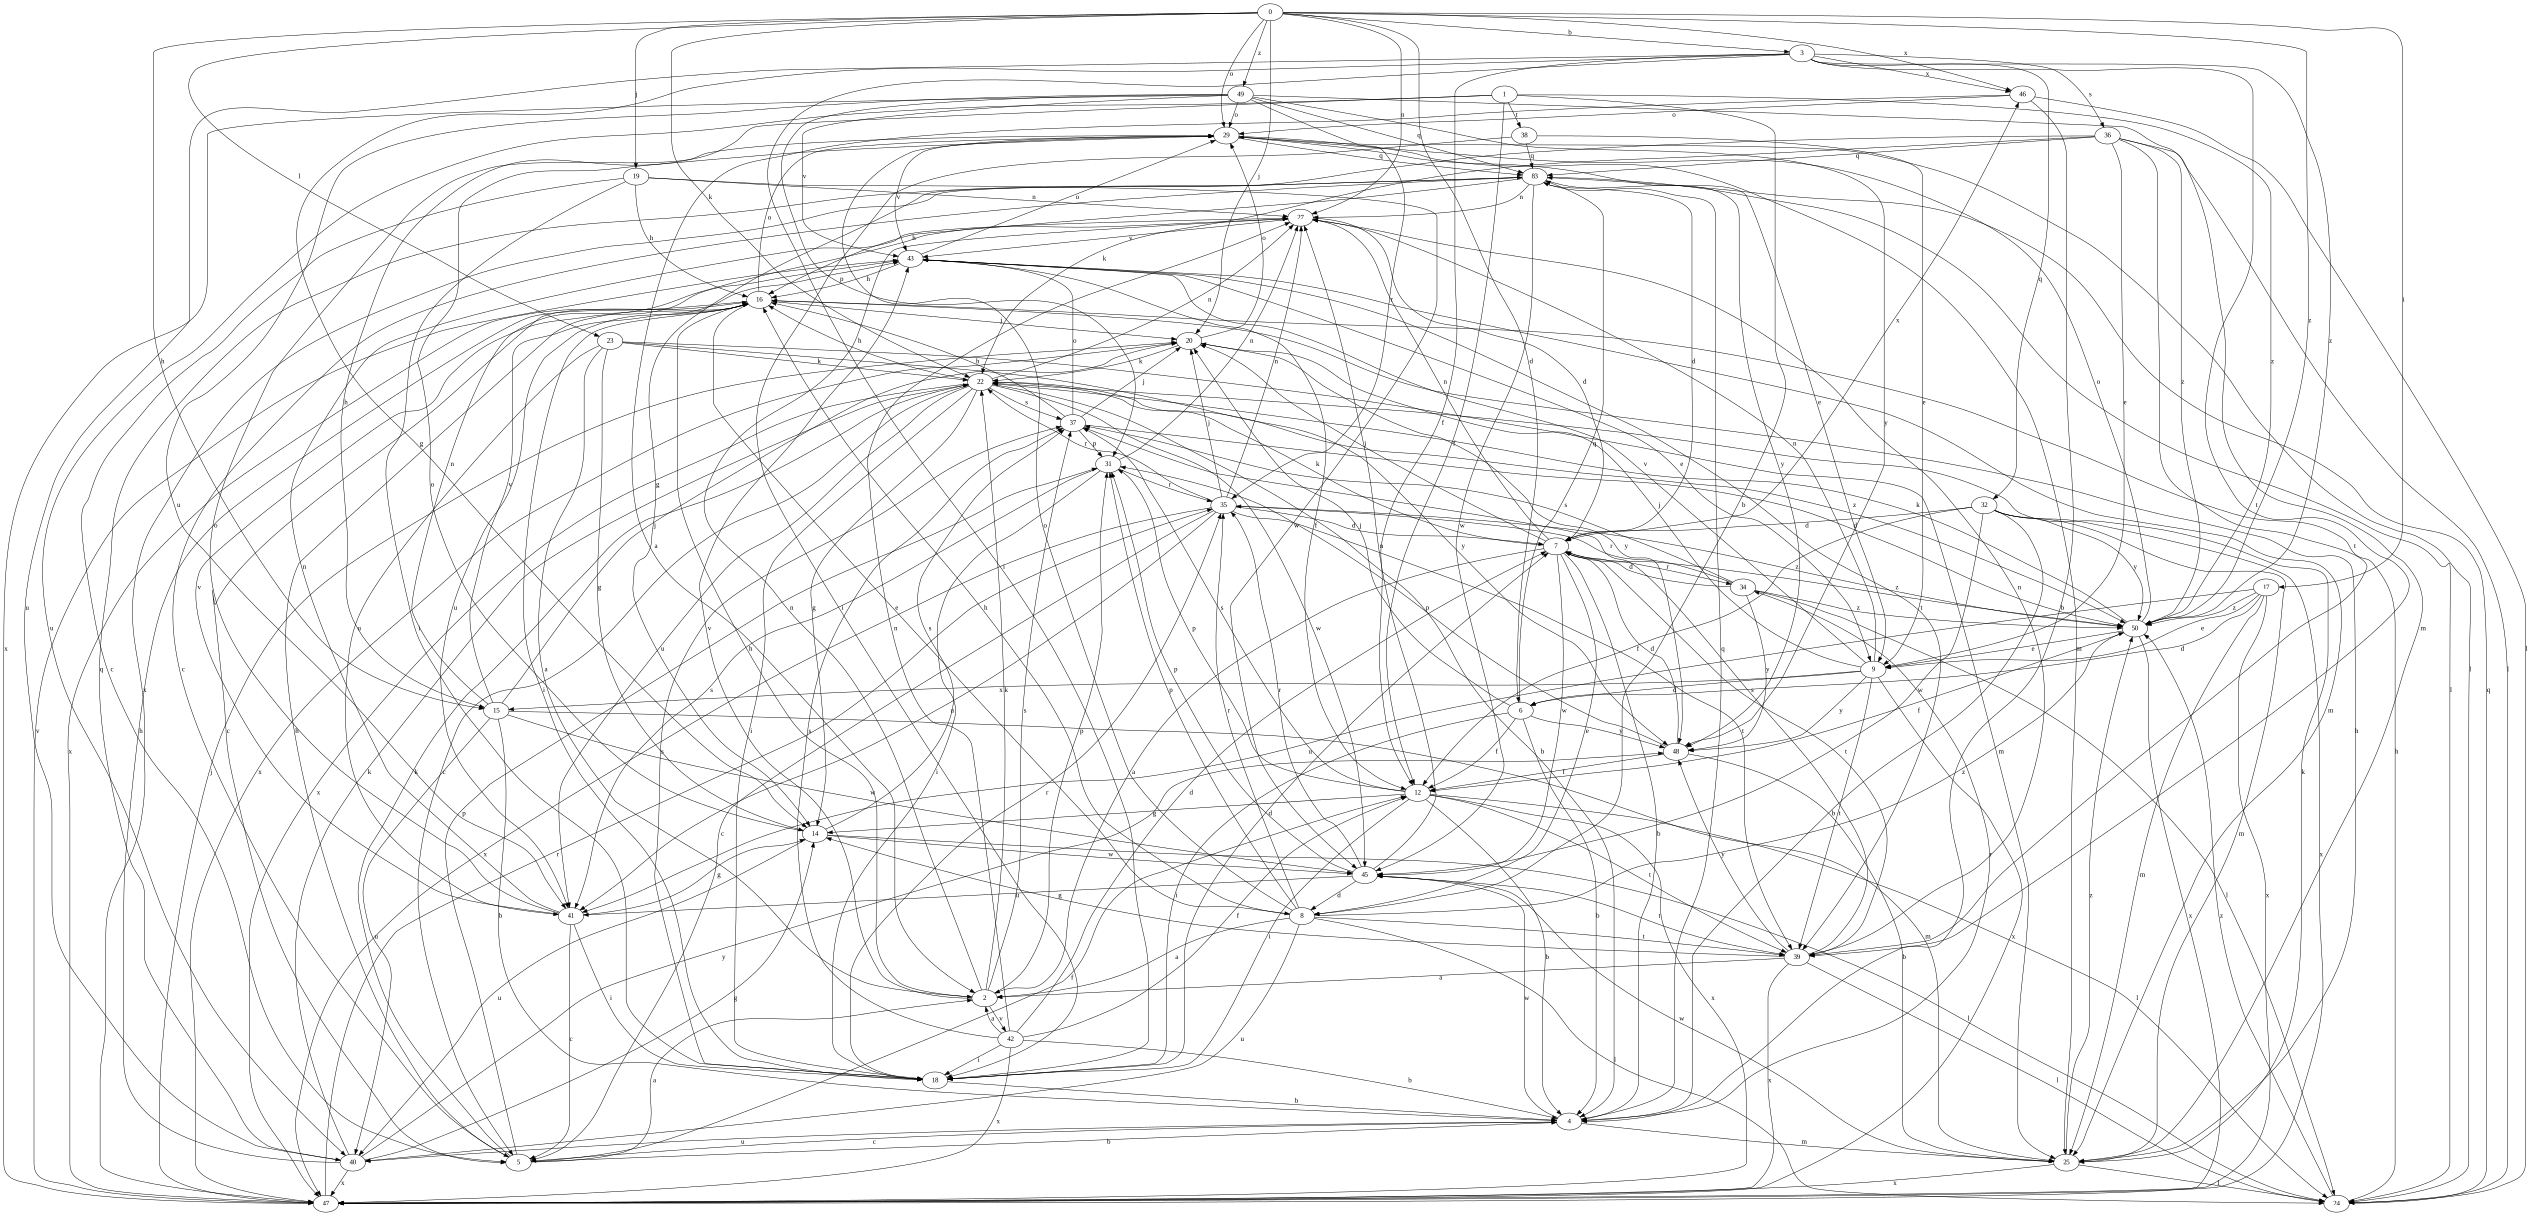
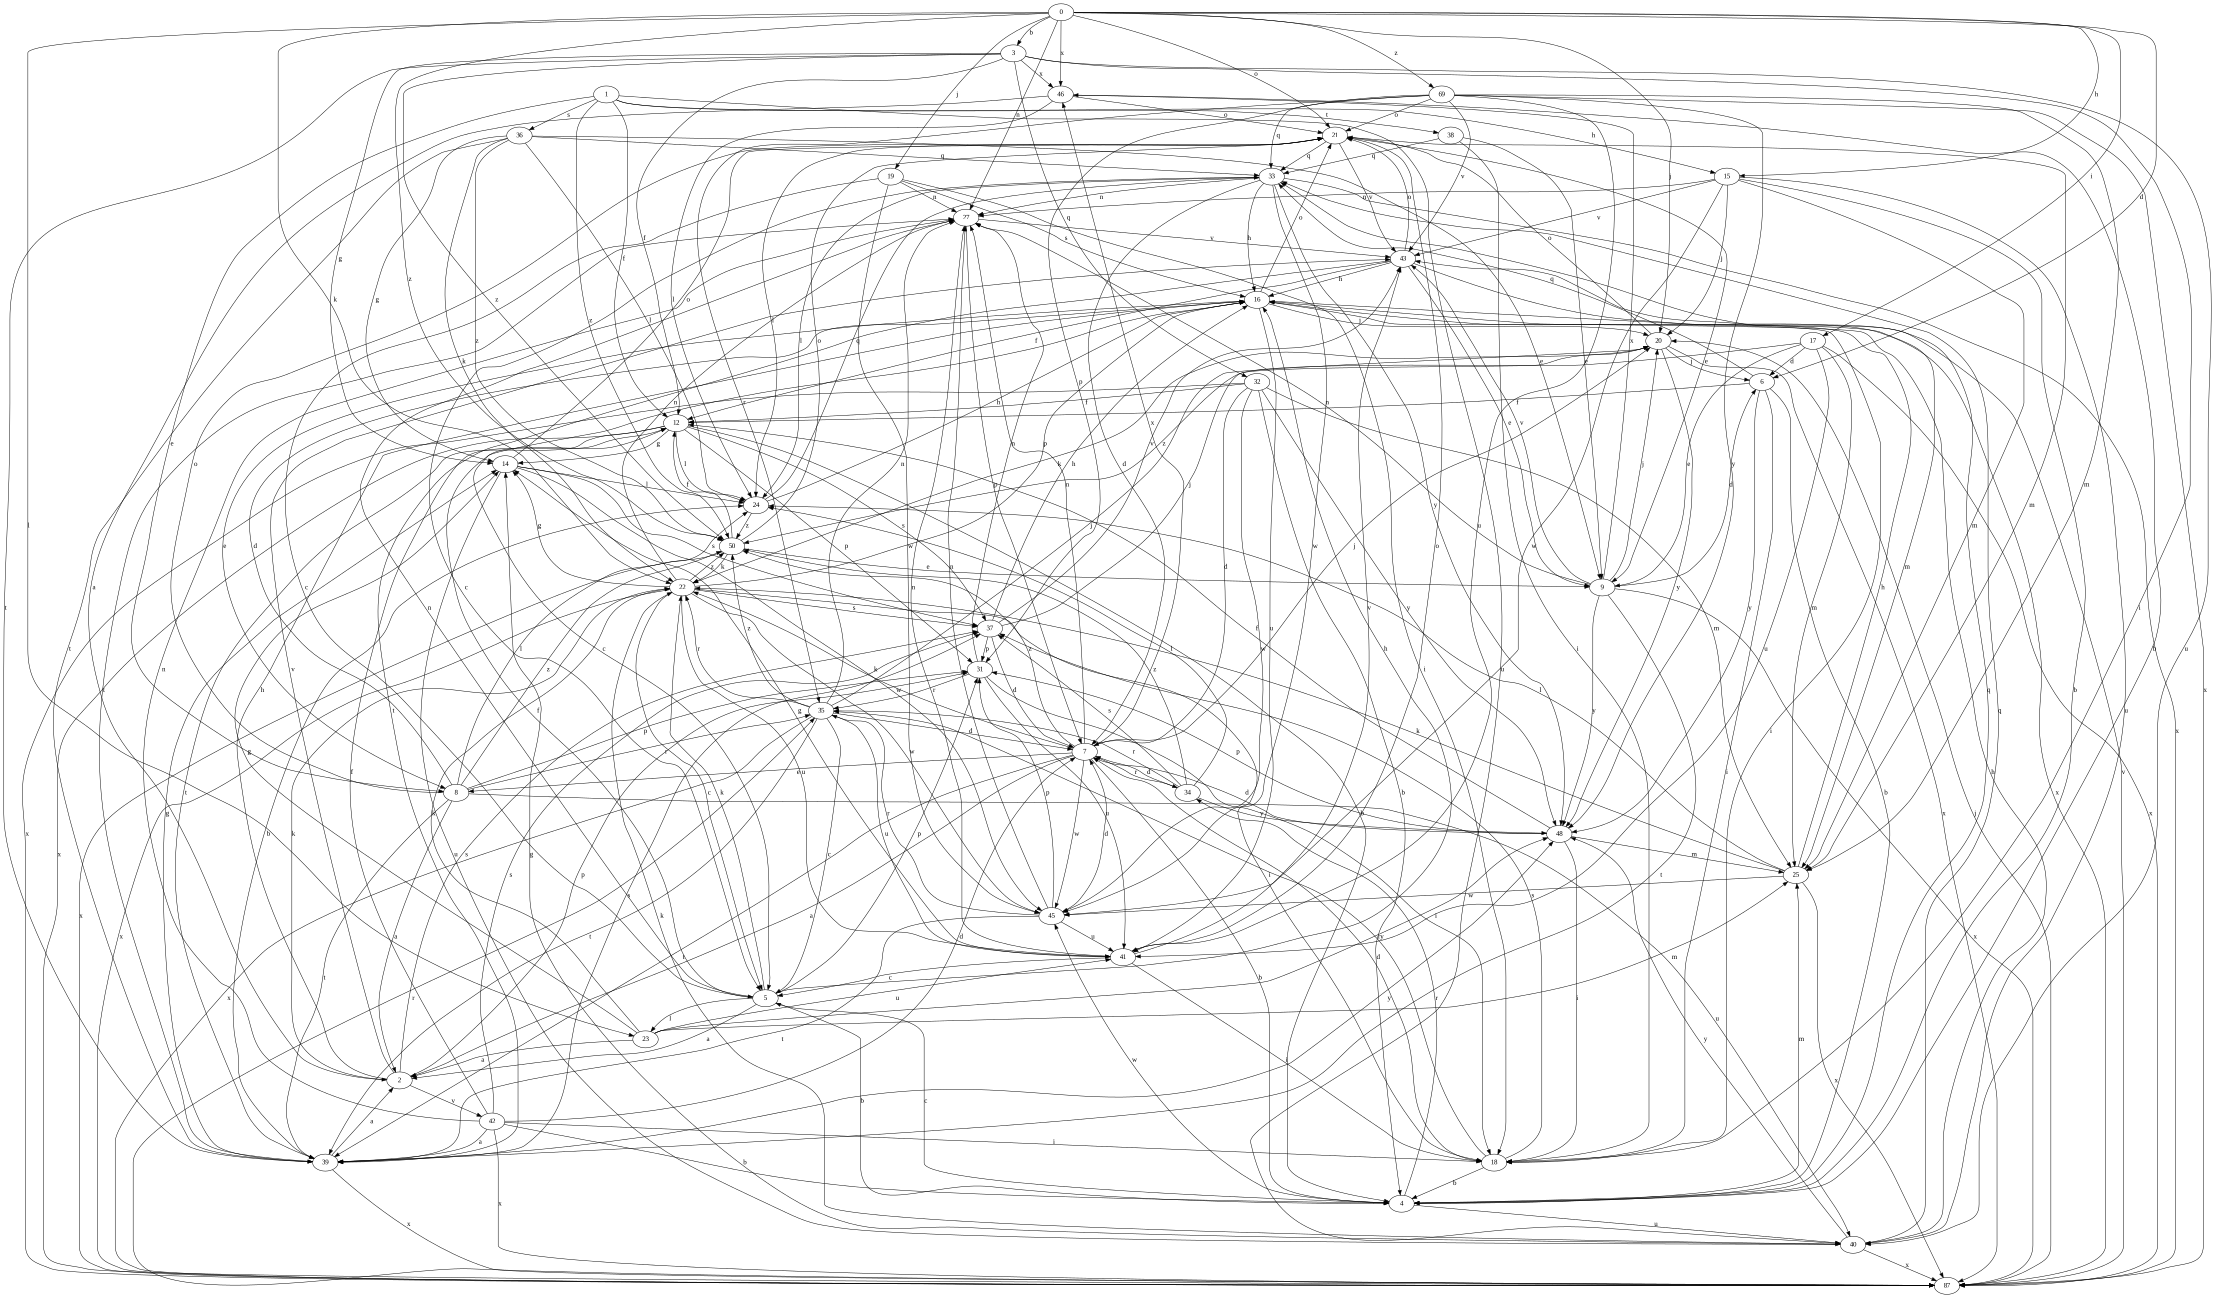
edge "3" -> "36": now "1" -> "36"
node "49": label "49" -> "69"
node "29": label "29" -> "21"
node "83": label "83" -> "33"
edge "19" -> "16": label "h" -> "s"
edge "22" -> "16": label "h" -> "p"
edge "37" -> "43": label "o" -> "v"
edge "27" -> "7": label "d" -> "p"
edge "2" -> "27": now "5" -> "27"
edge "37" -> "50": now "37" -> "7"
edge "1" -> "8": label "b" -> "e"
edge "32" -> "50": now "32" -> "48"
edge "6" -> "20": reversed
edge "39" -> "27": label "n" -> "t"
edge "8" -> "16": label "h" -> "d"
edge "22" -> "4": removed, label "b"
edge "9" -> "15": now "9" -> "46"
edge "31" -> "41": label "s" -> "u"
edge "45" -> "8": now "45" -> "7"
edge "25" -> "50": removed, label "z"
edge "48" -> "25": label "b" -> "m"
edge "5" -> "23": added, label "l"
edge "12" -> "18": now "48" -> "18"
edge "42" -> "2": now "42" -> "39"
edge "39" -> "24": label "l" -> "b"
node "47": label "47" -> "87"
